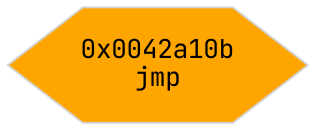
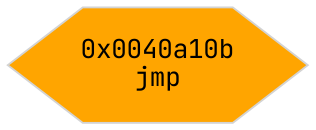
node "0x0042a10b jmp": label "0x0042a10b jmp" -> "0x0040a10b jmp"
